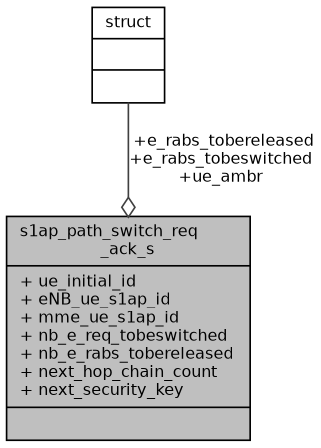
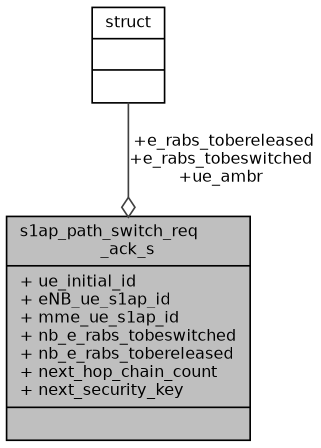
node "s1ap_path_switch_req": text "+ nb_e_req_tobeswitched" -> "+ nb_e_rabs_tobeswitched"
